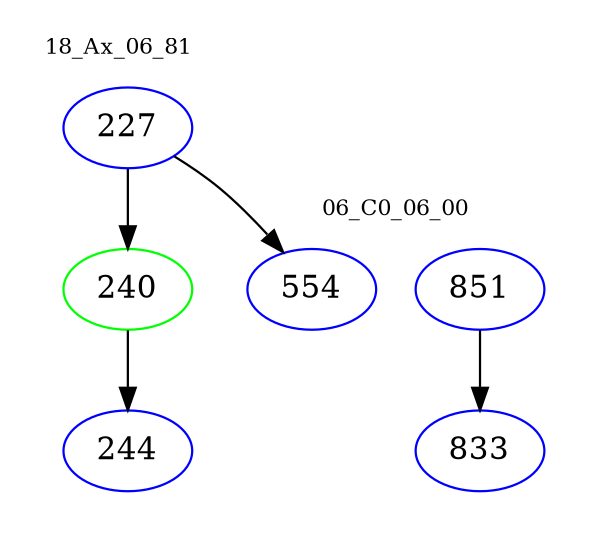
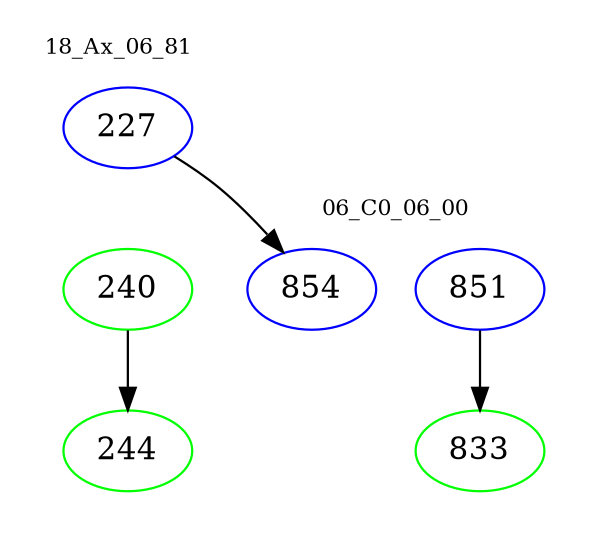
edge "227" -> "240": removed
node "554": label "554" -> "854"
node "244": color blue -> green
node "833": color blue -> green
